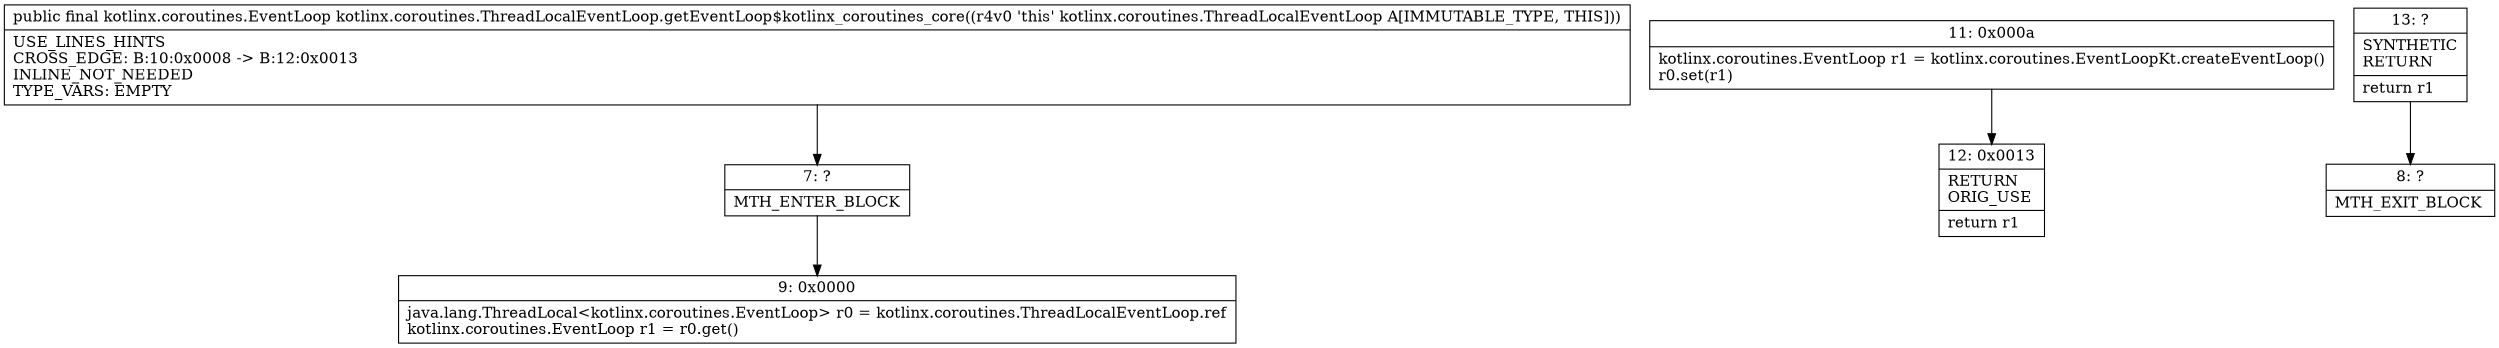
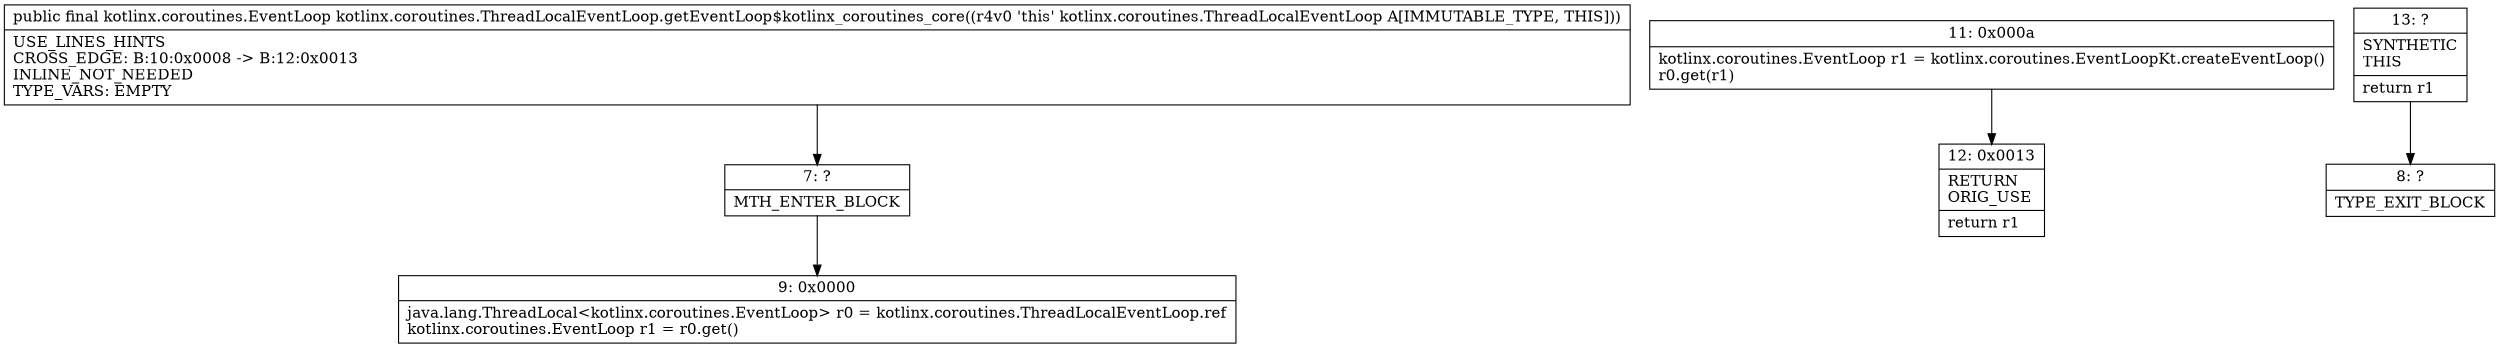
node "13: ?": text "RETURN" -> "THIS"
node "11: 0x000a": text "r0.set(r1)" -> "r0.get(r1)"
node "8: ?": text "MTH_EXIT_BLOCK" -> "TYPE_EXIT_BLOCK"
